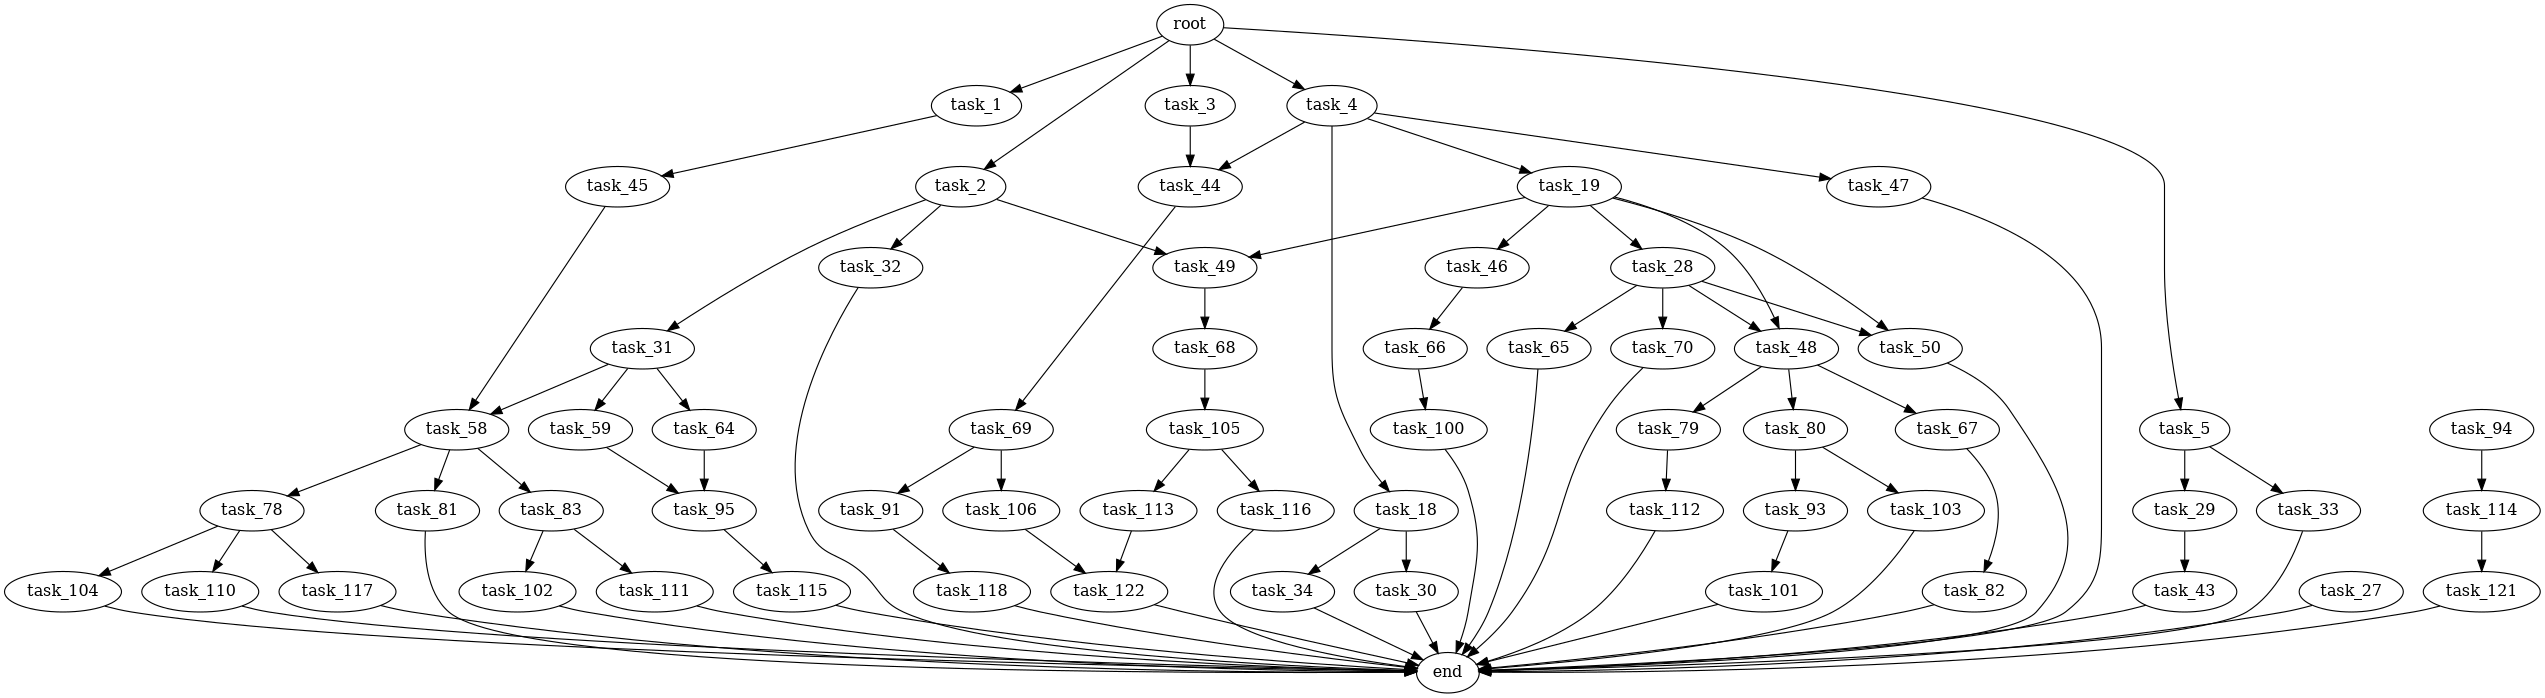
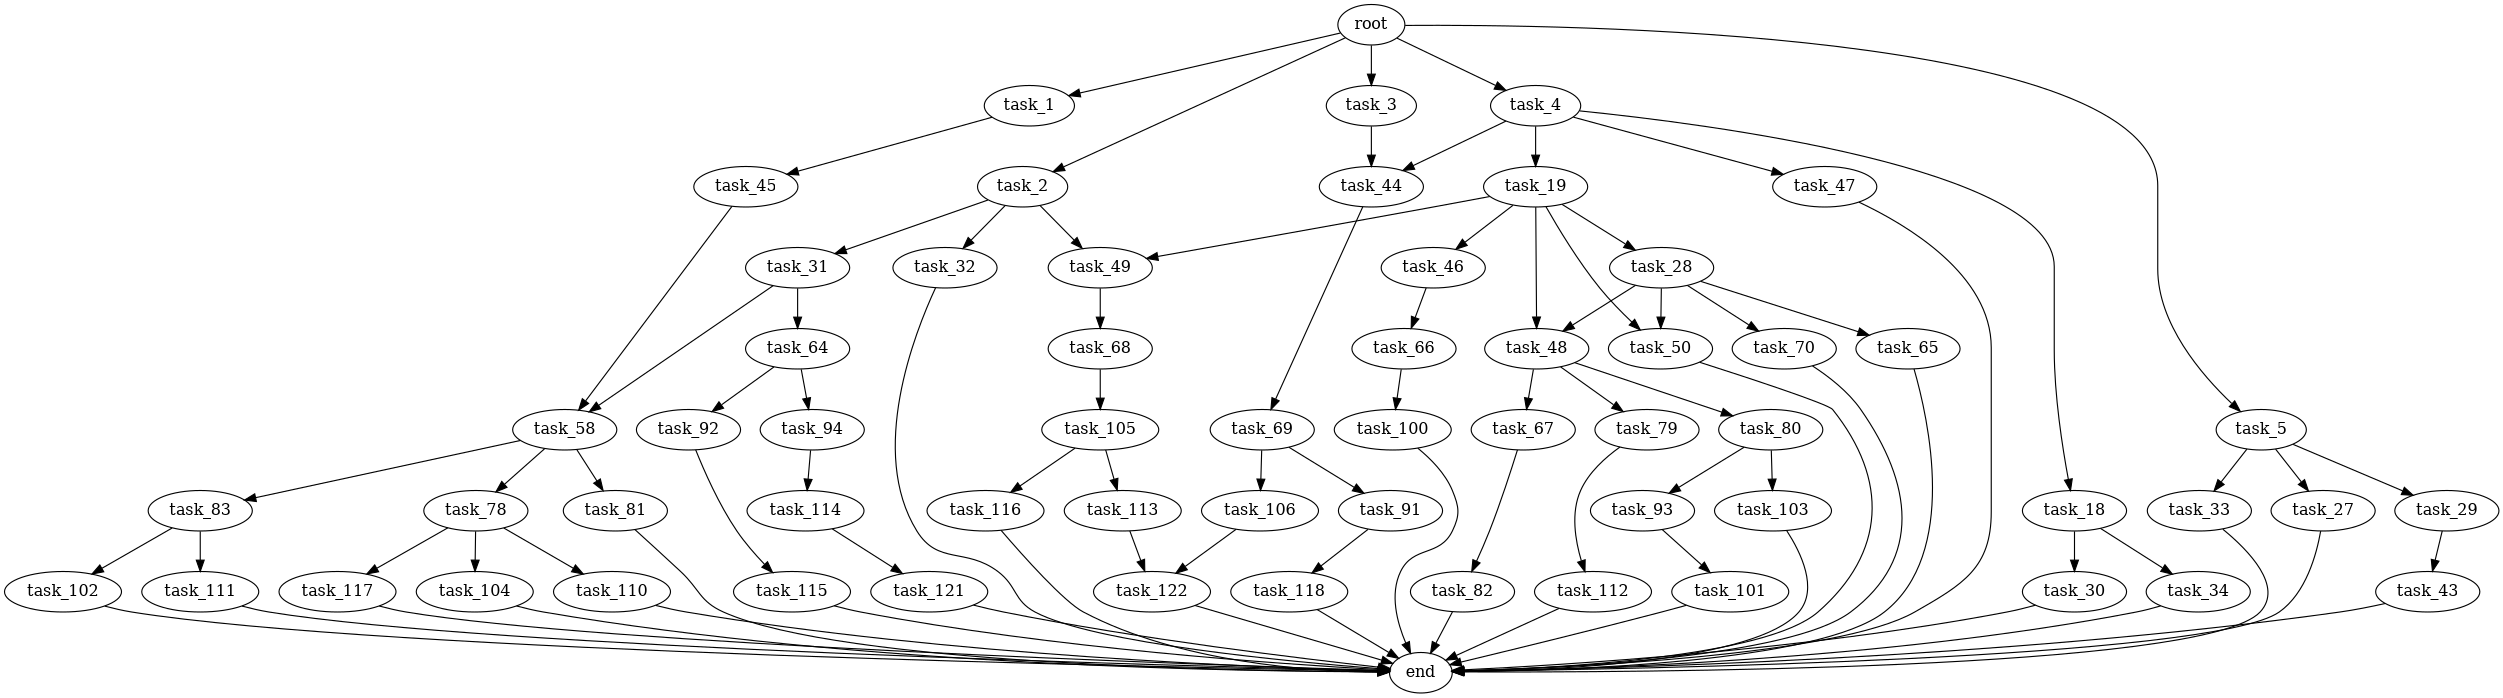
edge "task_64" -> "task_94": added
node "task_59": removed
edge "task_5" -> "task_27": added
node "task_95": label "task_95" -> "task_92"
